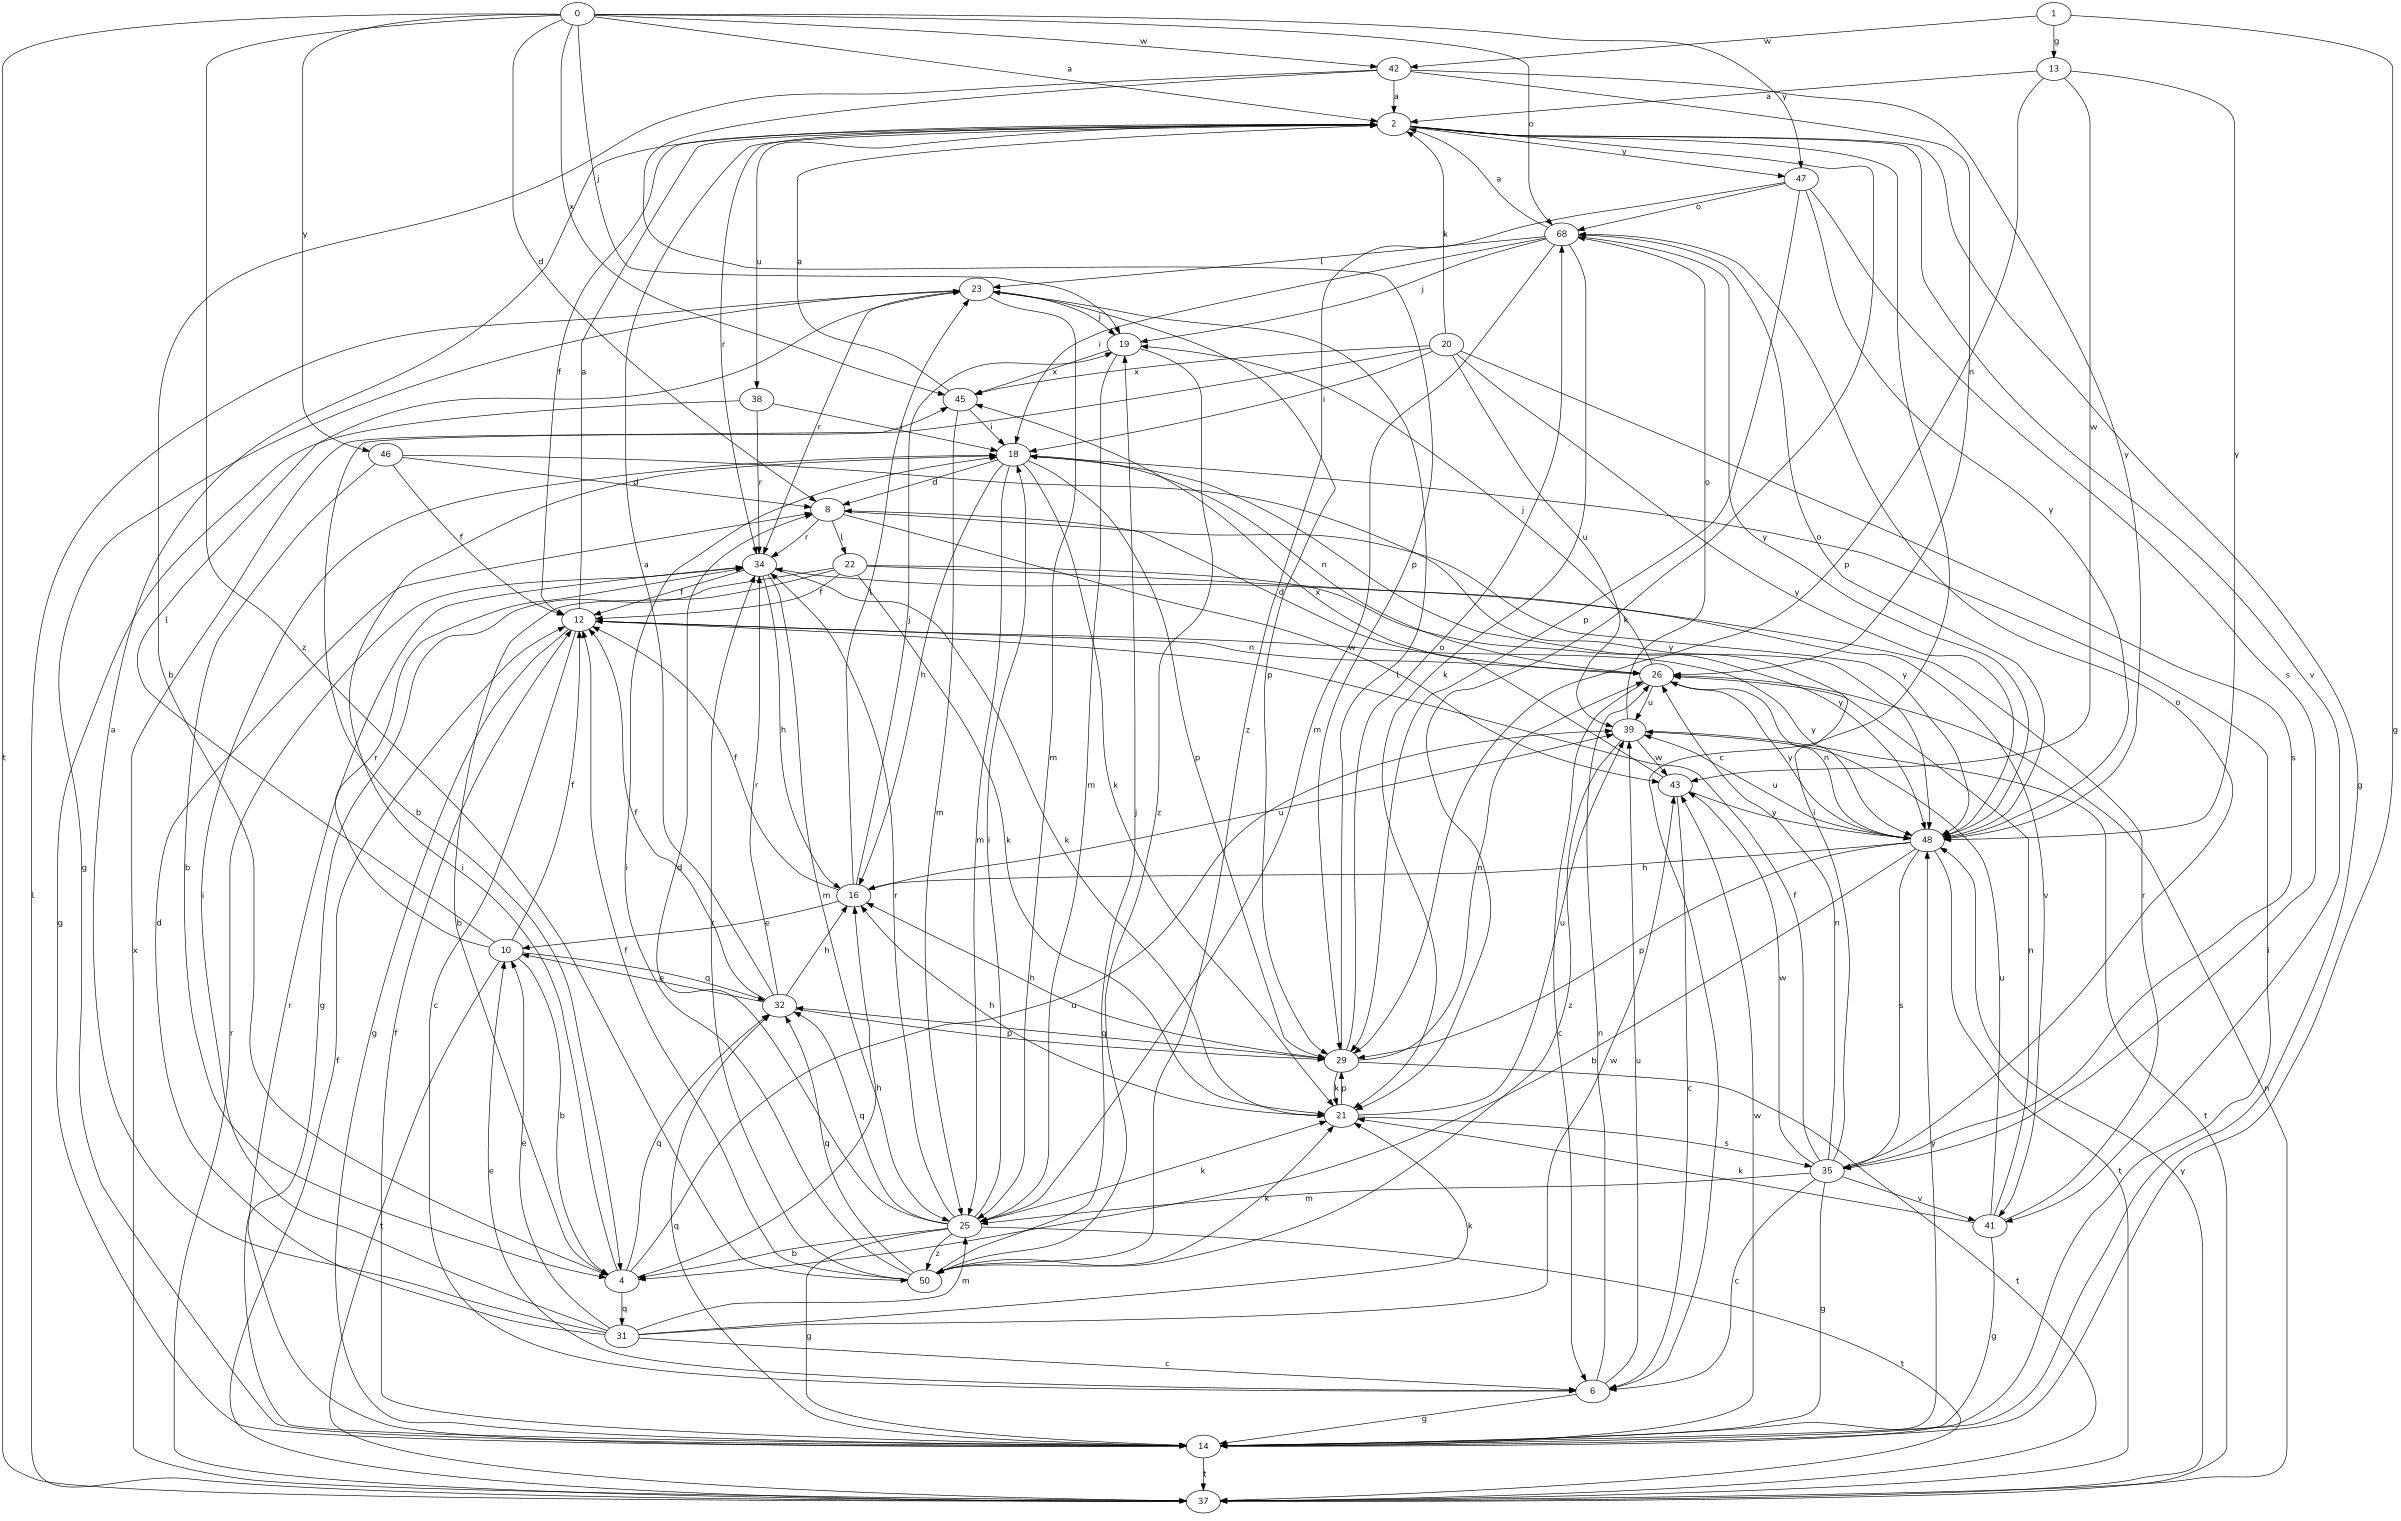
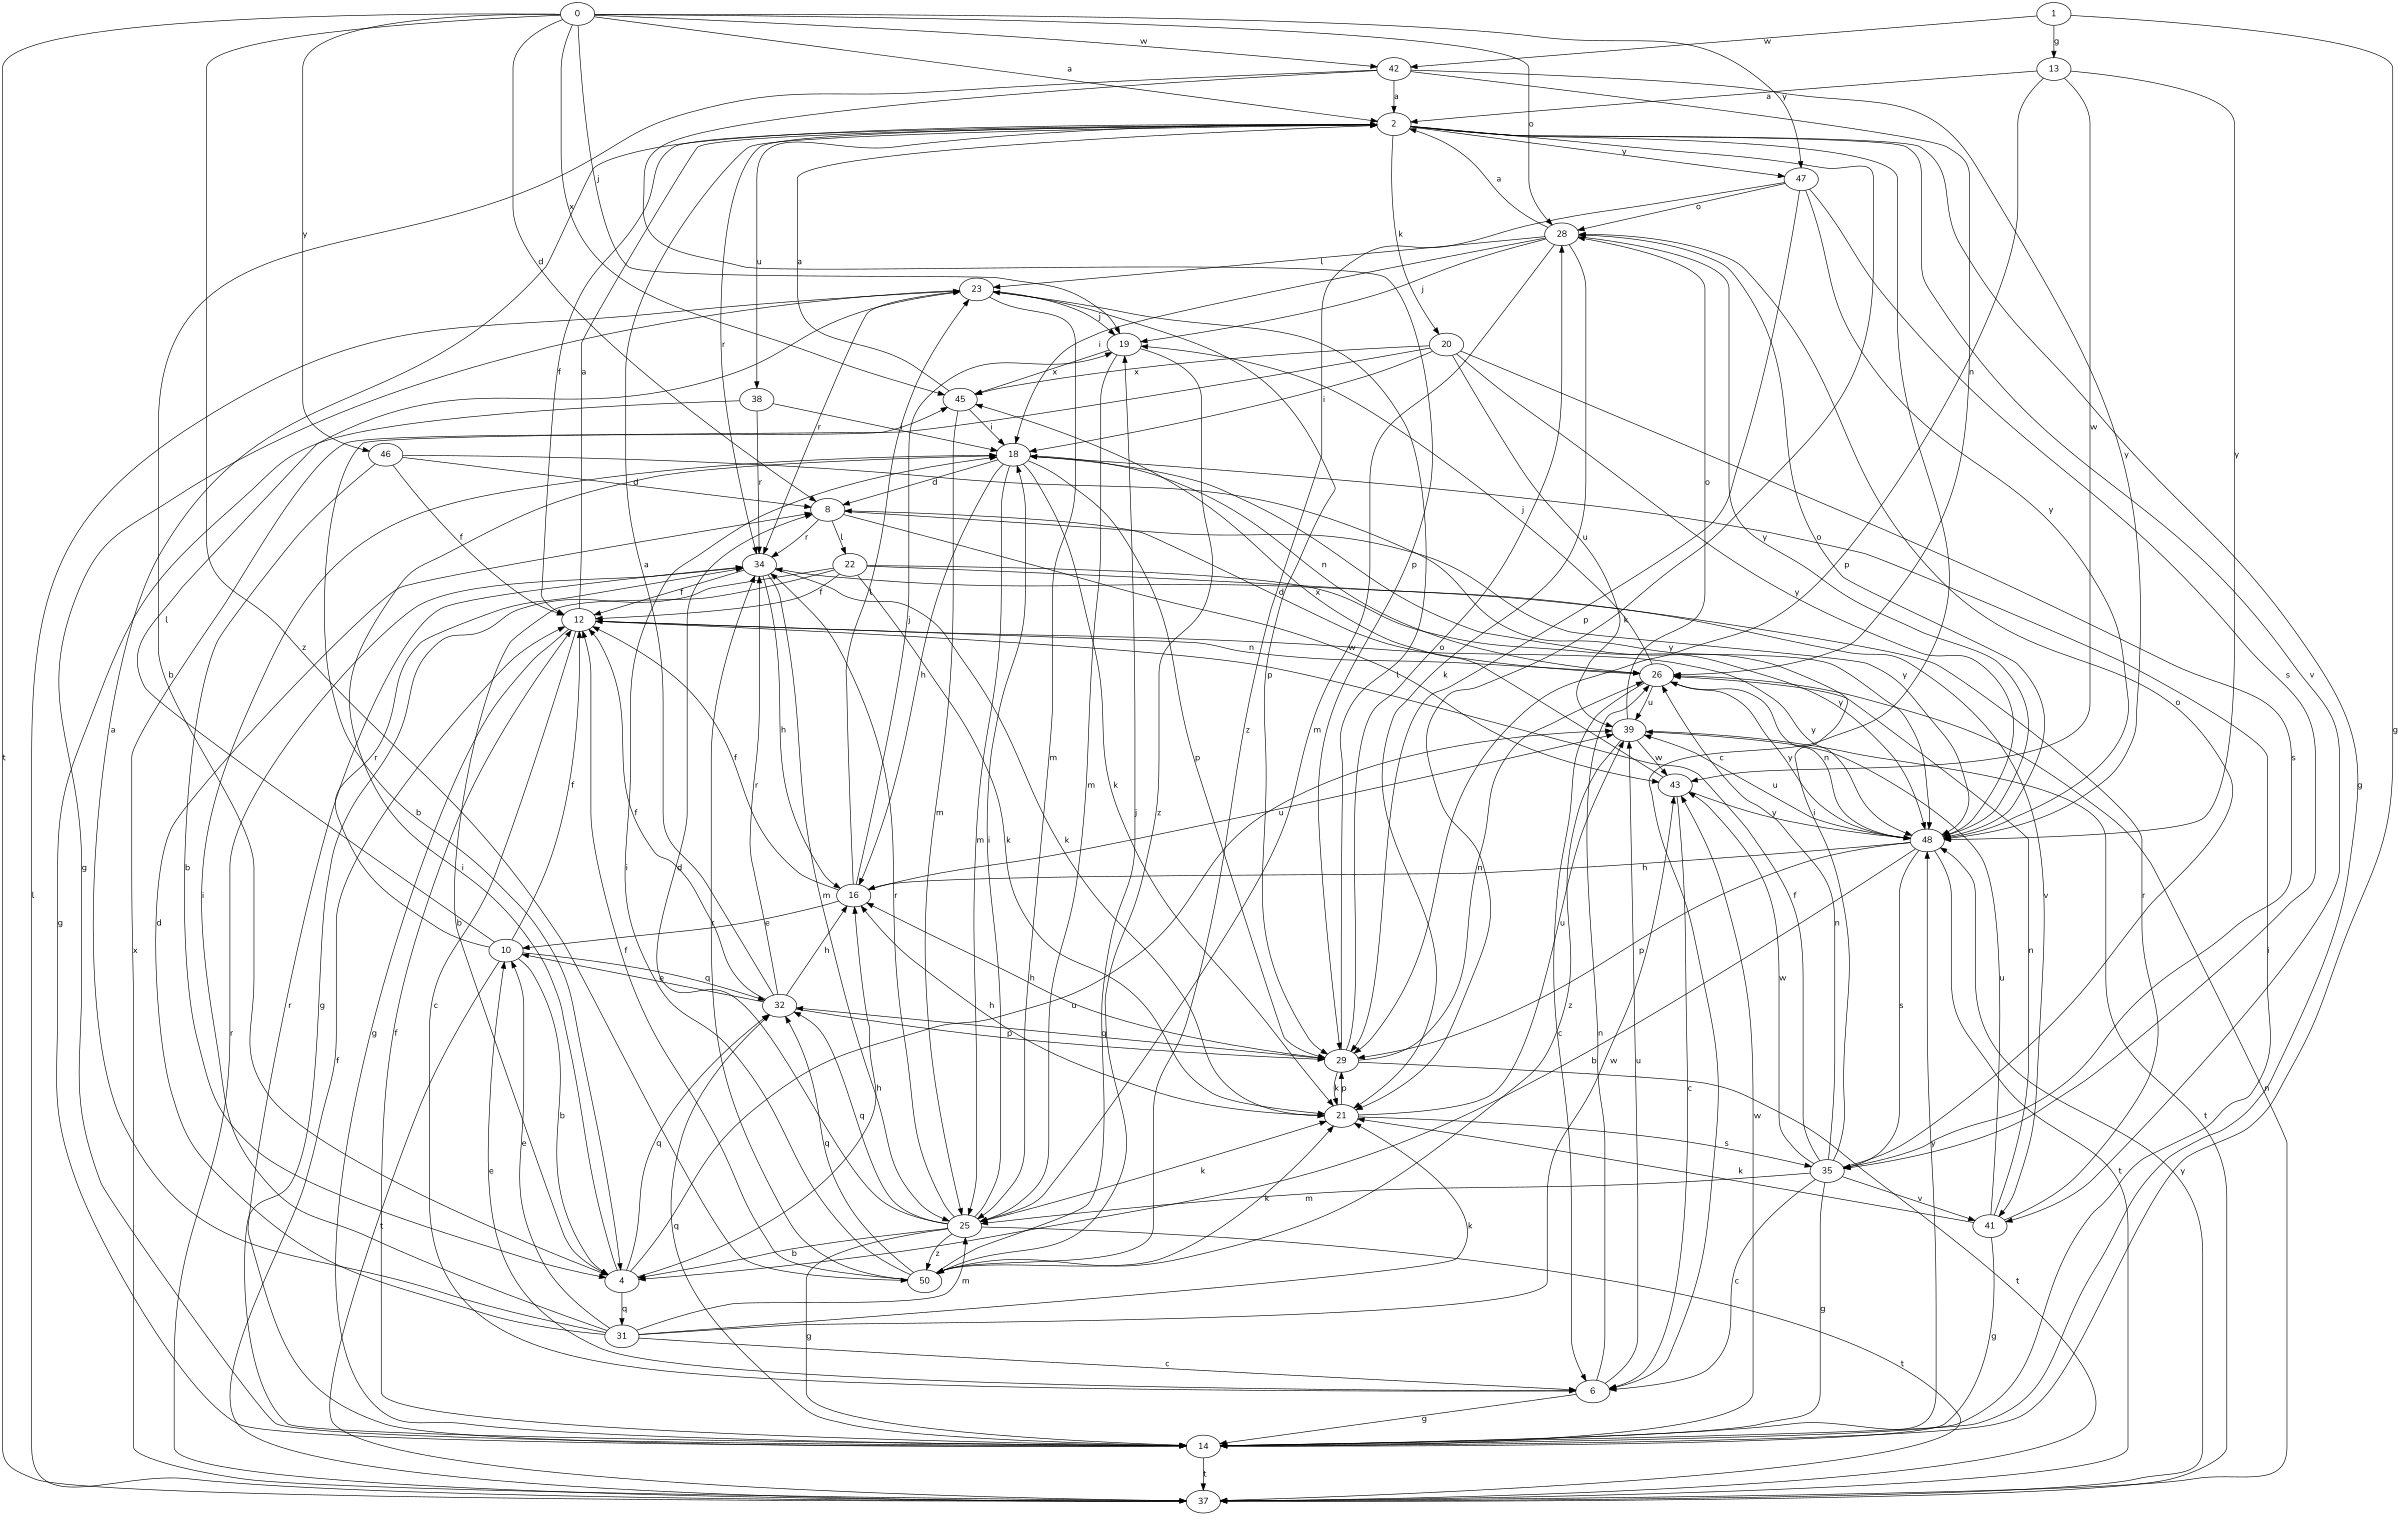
edge "20" -> "2": reversed
node "68": label "68" -> "28"
